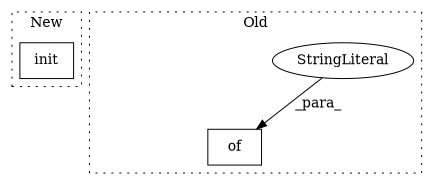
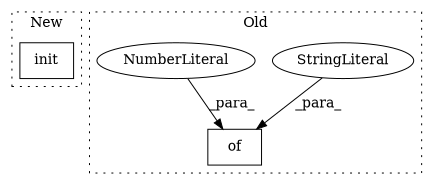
node "NumberLiteral": added
